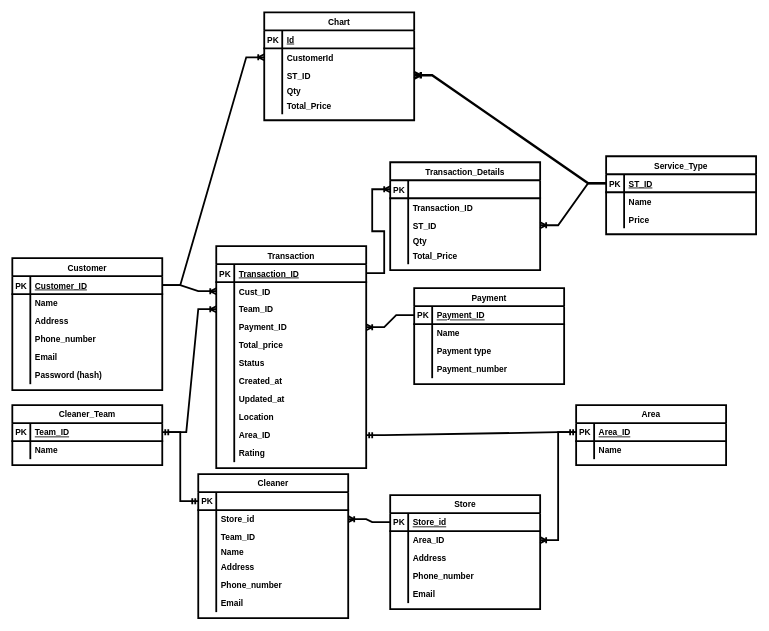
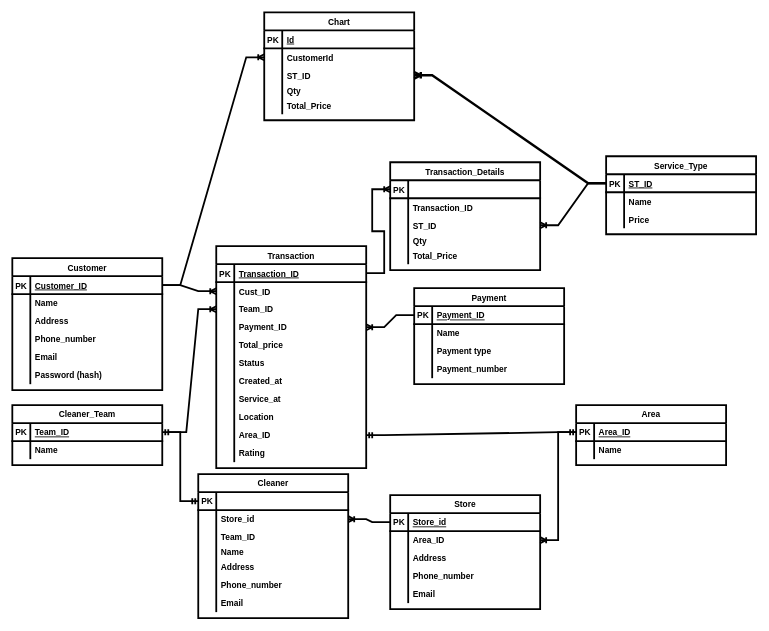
node "Updated_at": label "Updated_at" -> "Service_at"
